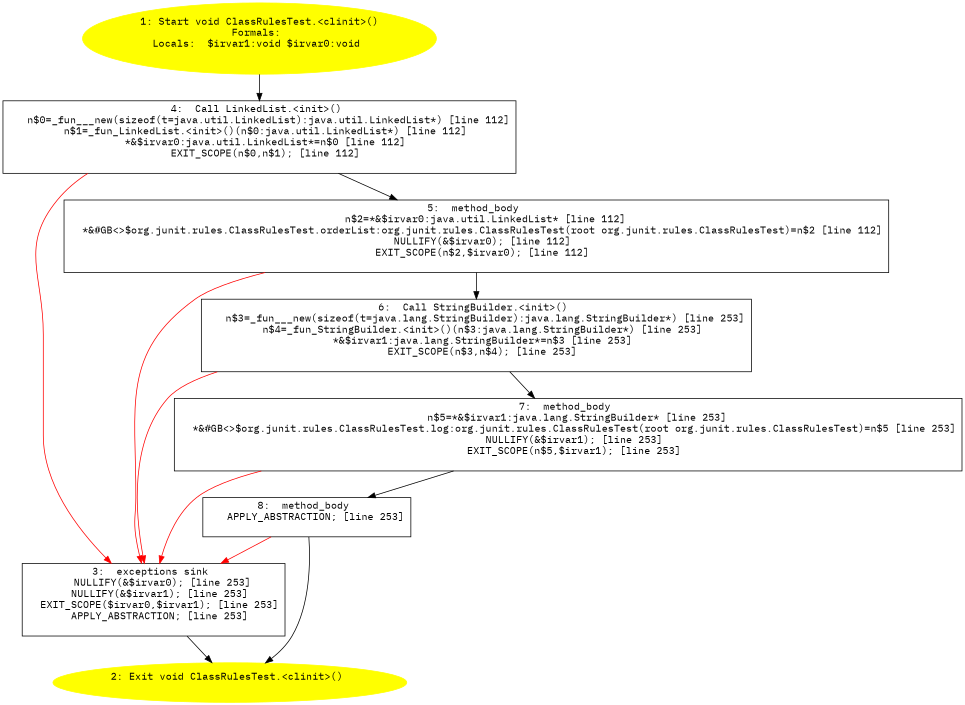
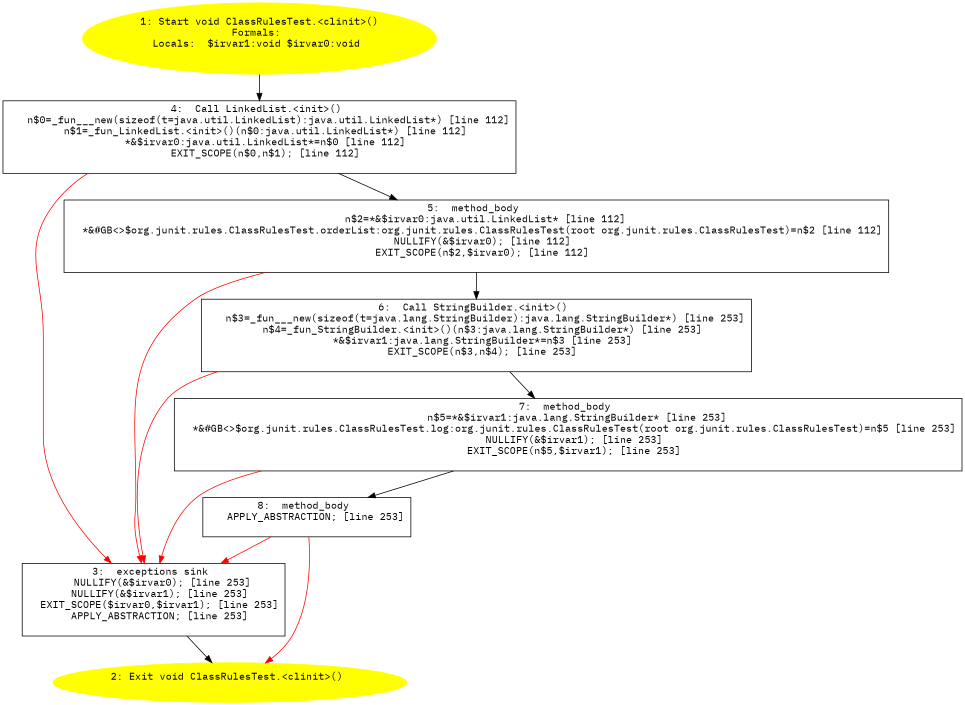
edge "8:  method_body APPLY_ABSTRACTION; [line 253]" -> "2: Exit void ClassRulesTest.<clinit>()": color black -> red
